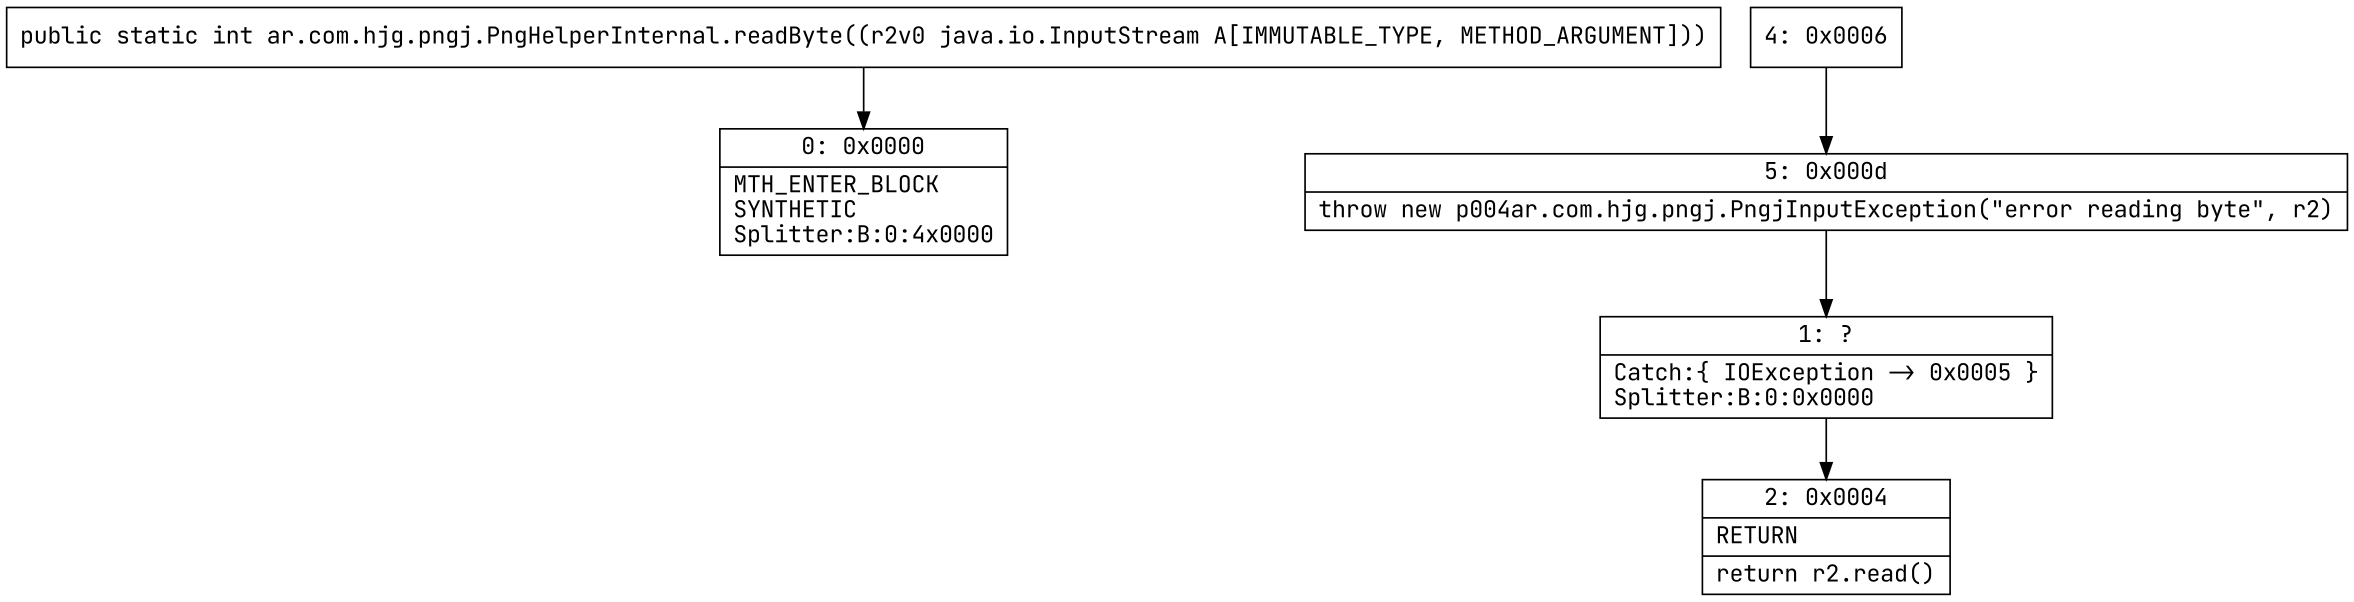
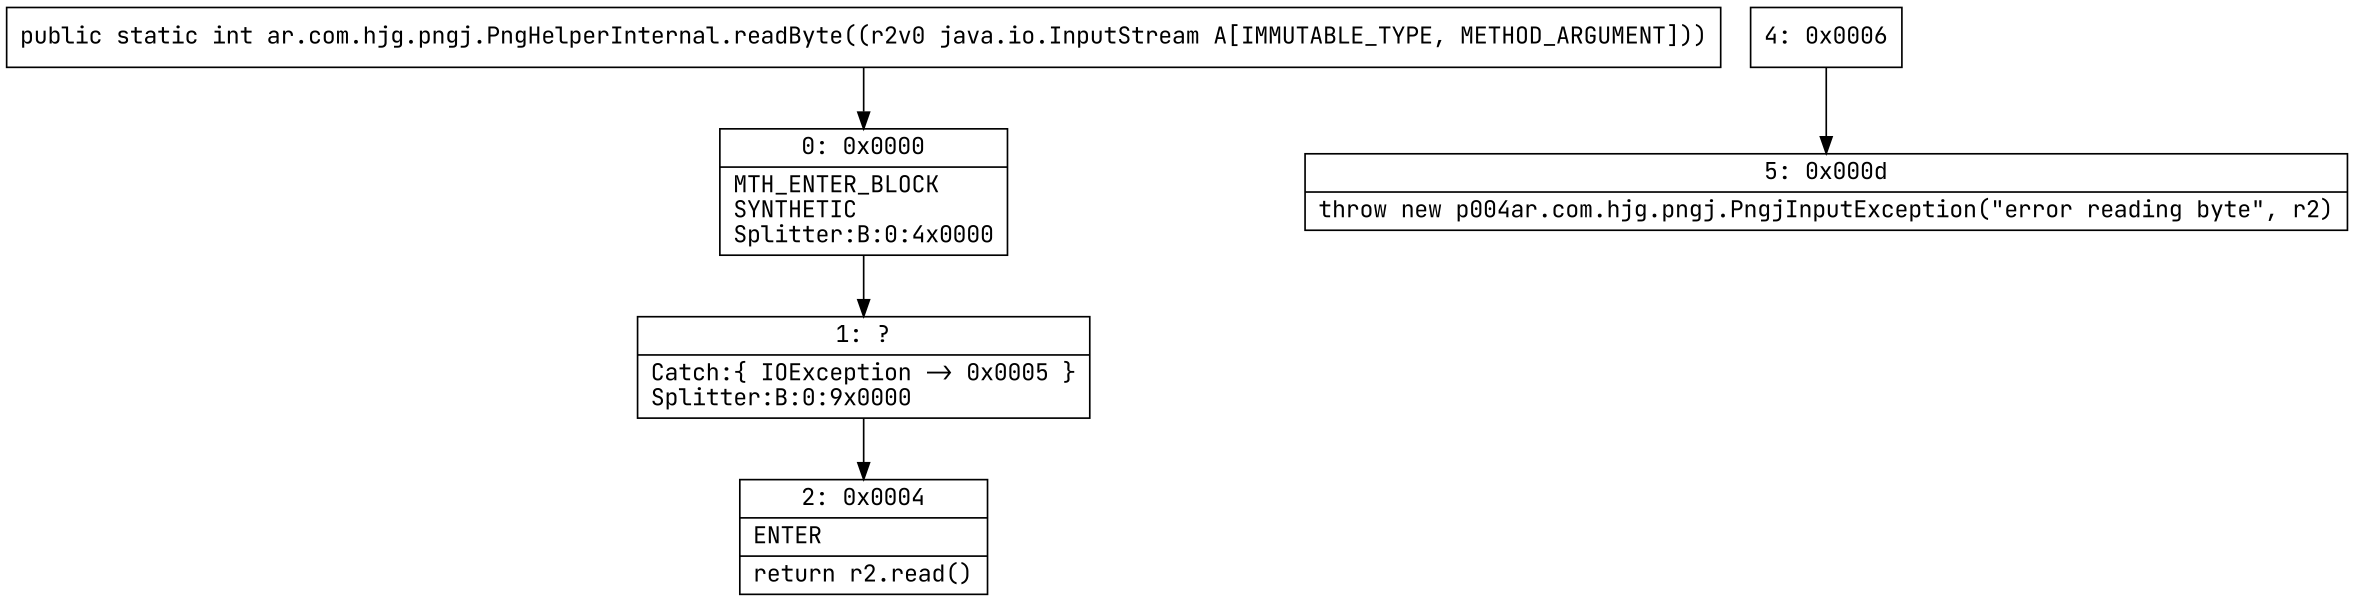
edge "5: 0x000d" -> "1: ?": now "0: 0x0000" -> "1: ?"
node "1: ?": text "Splitter:B:0:0x0000" -> "Splitter:B:0:9x0000"
node "2: 0x0004": text "RETURN" -> "ENTER"
